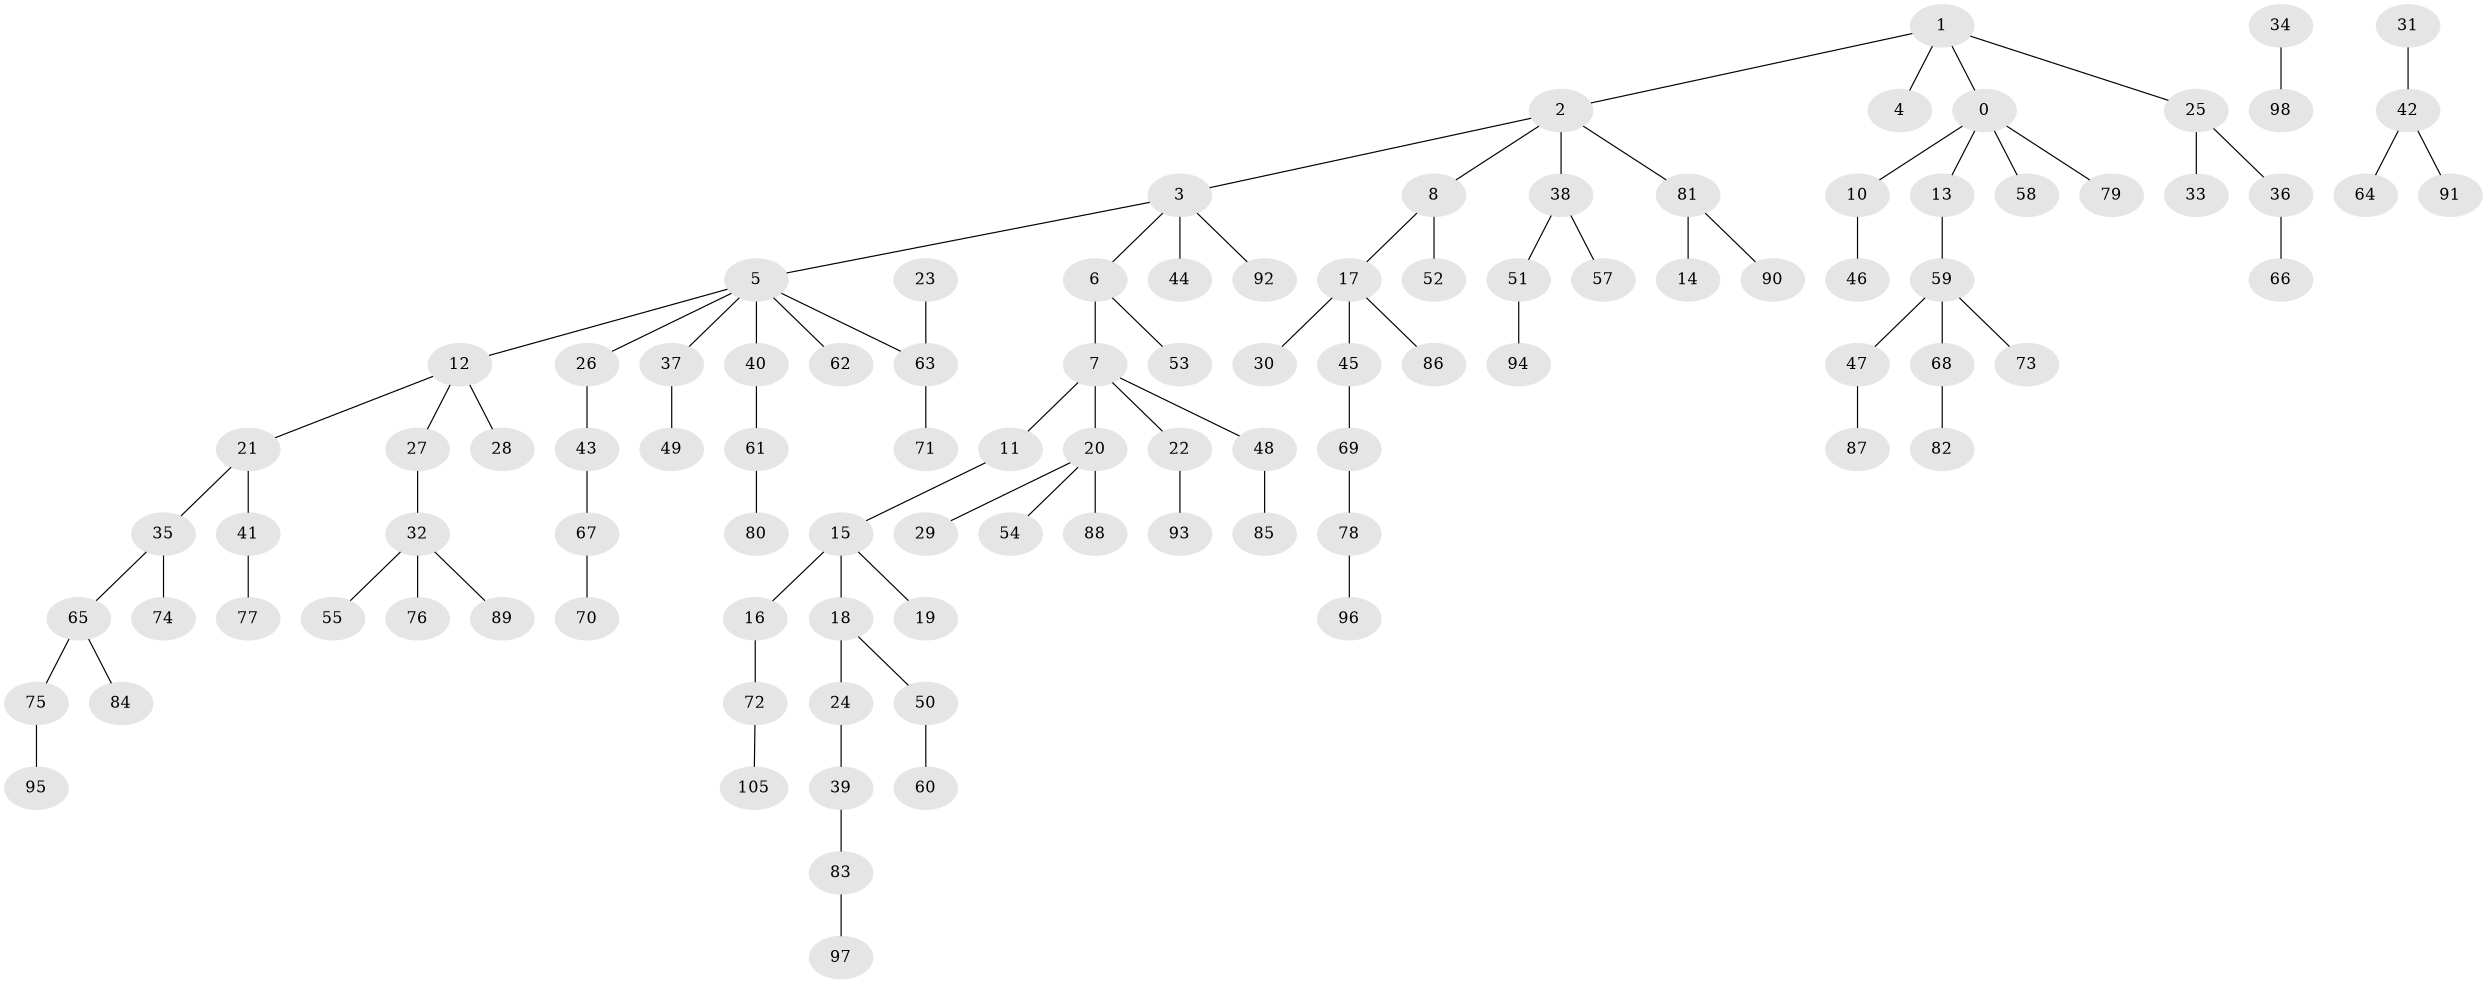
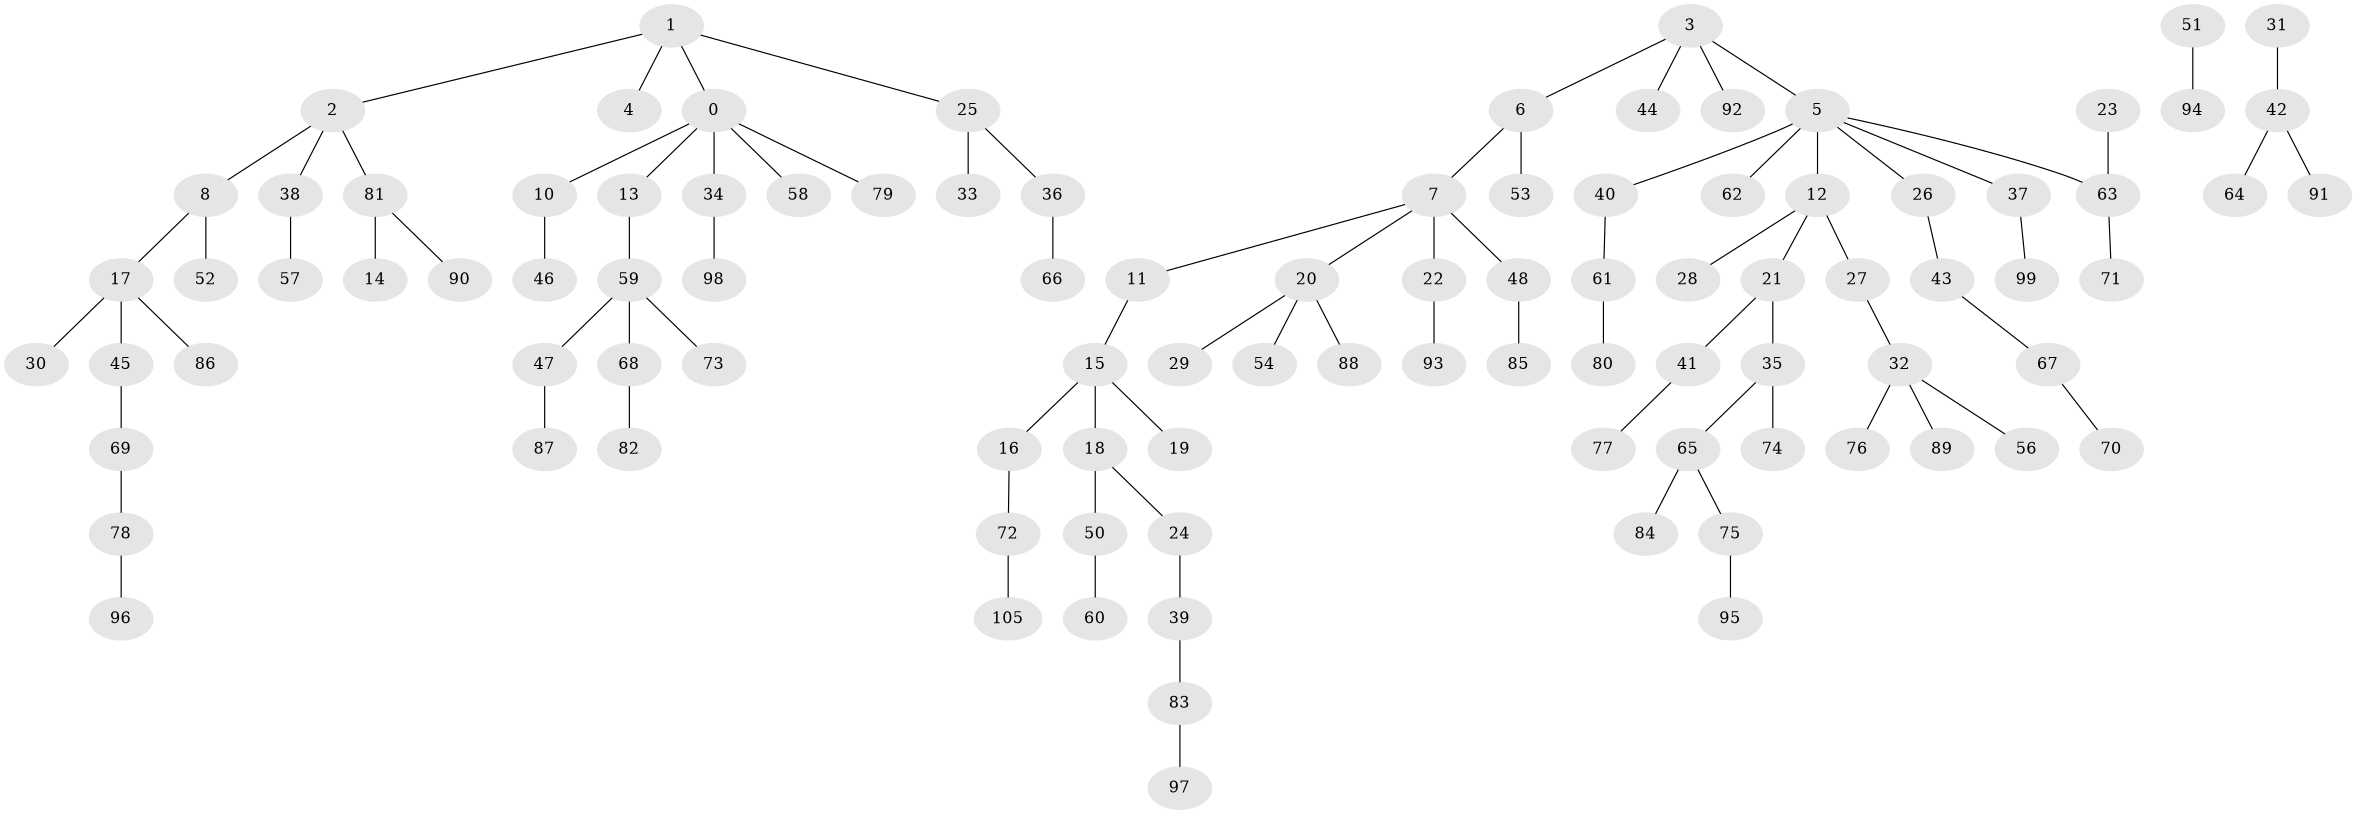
edge "0" -- "34": added
edge "2" -- "3": removed
edge "38" -- "51": removed
node "49": label "49" -> "99"
node "55": label "55" -> "56"
